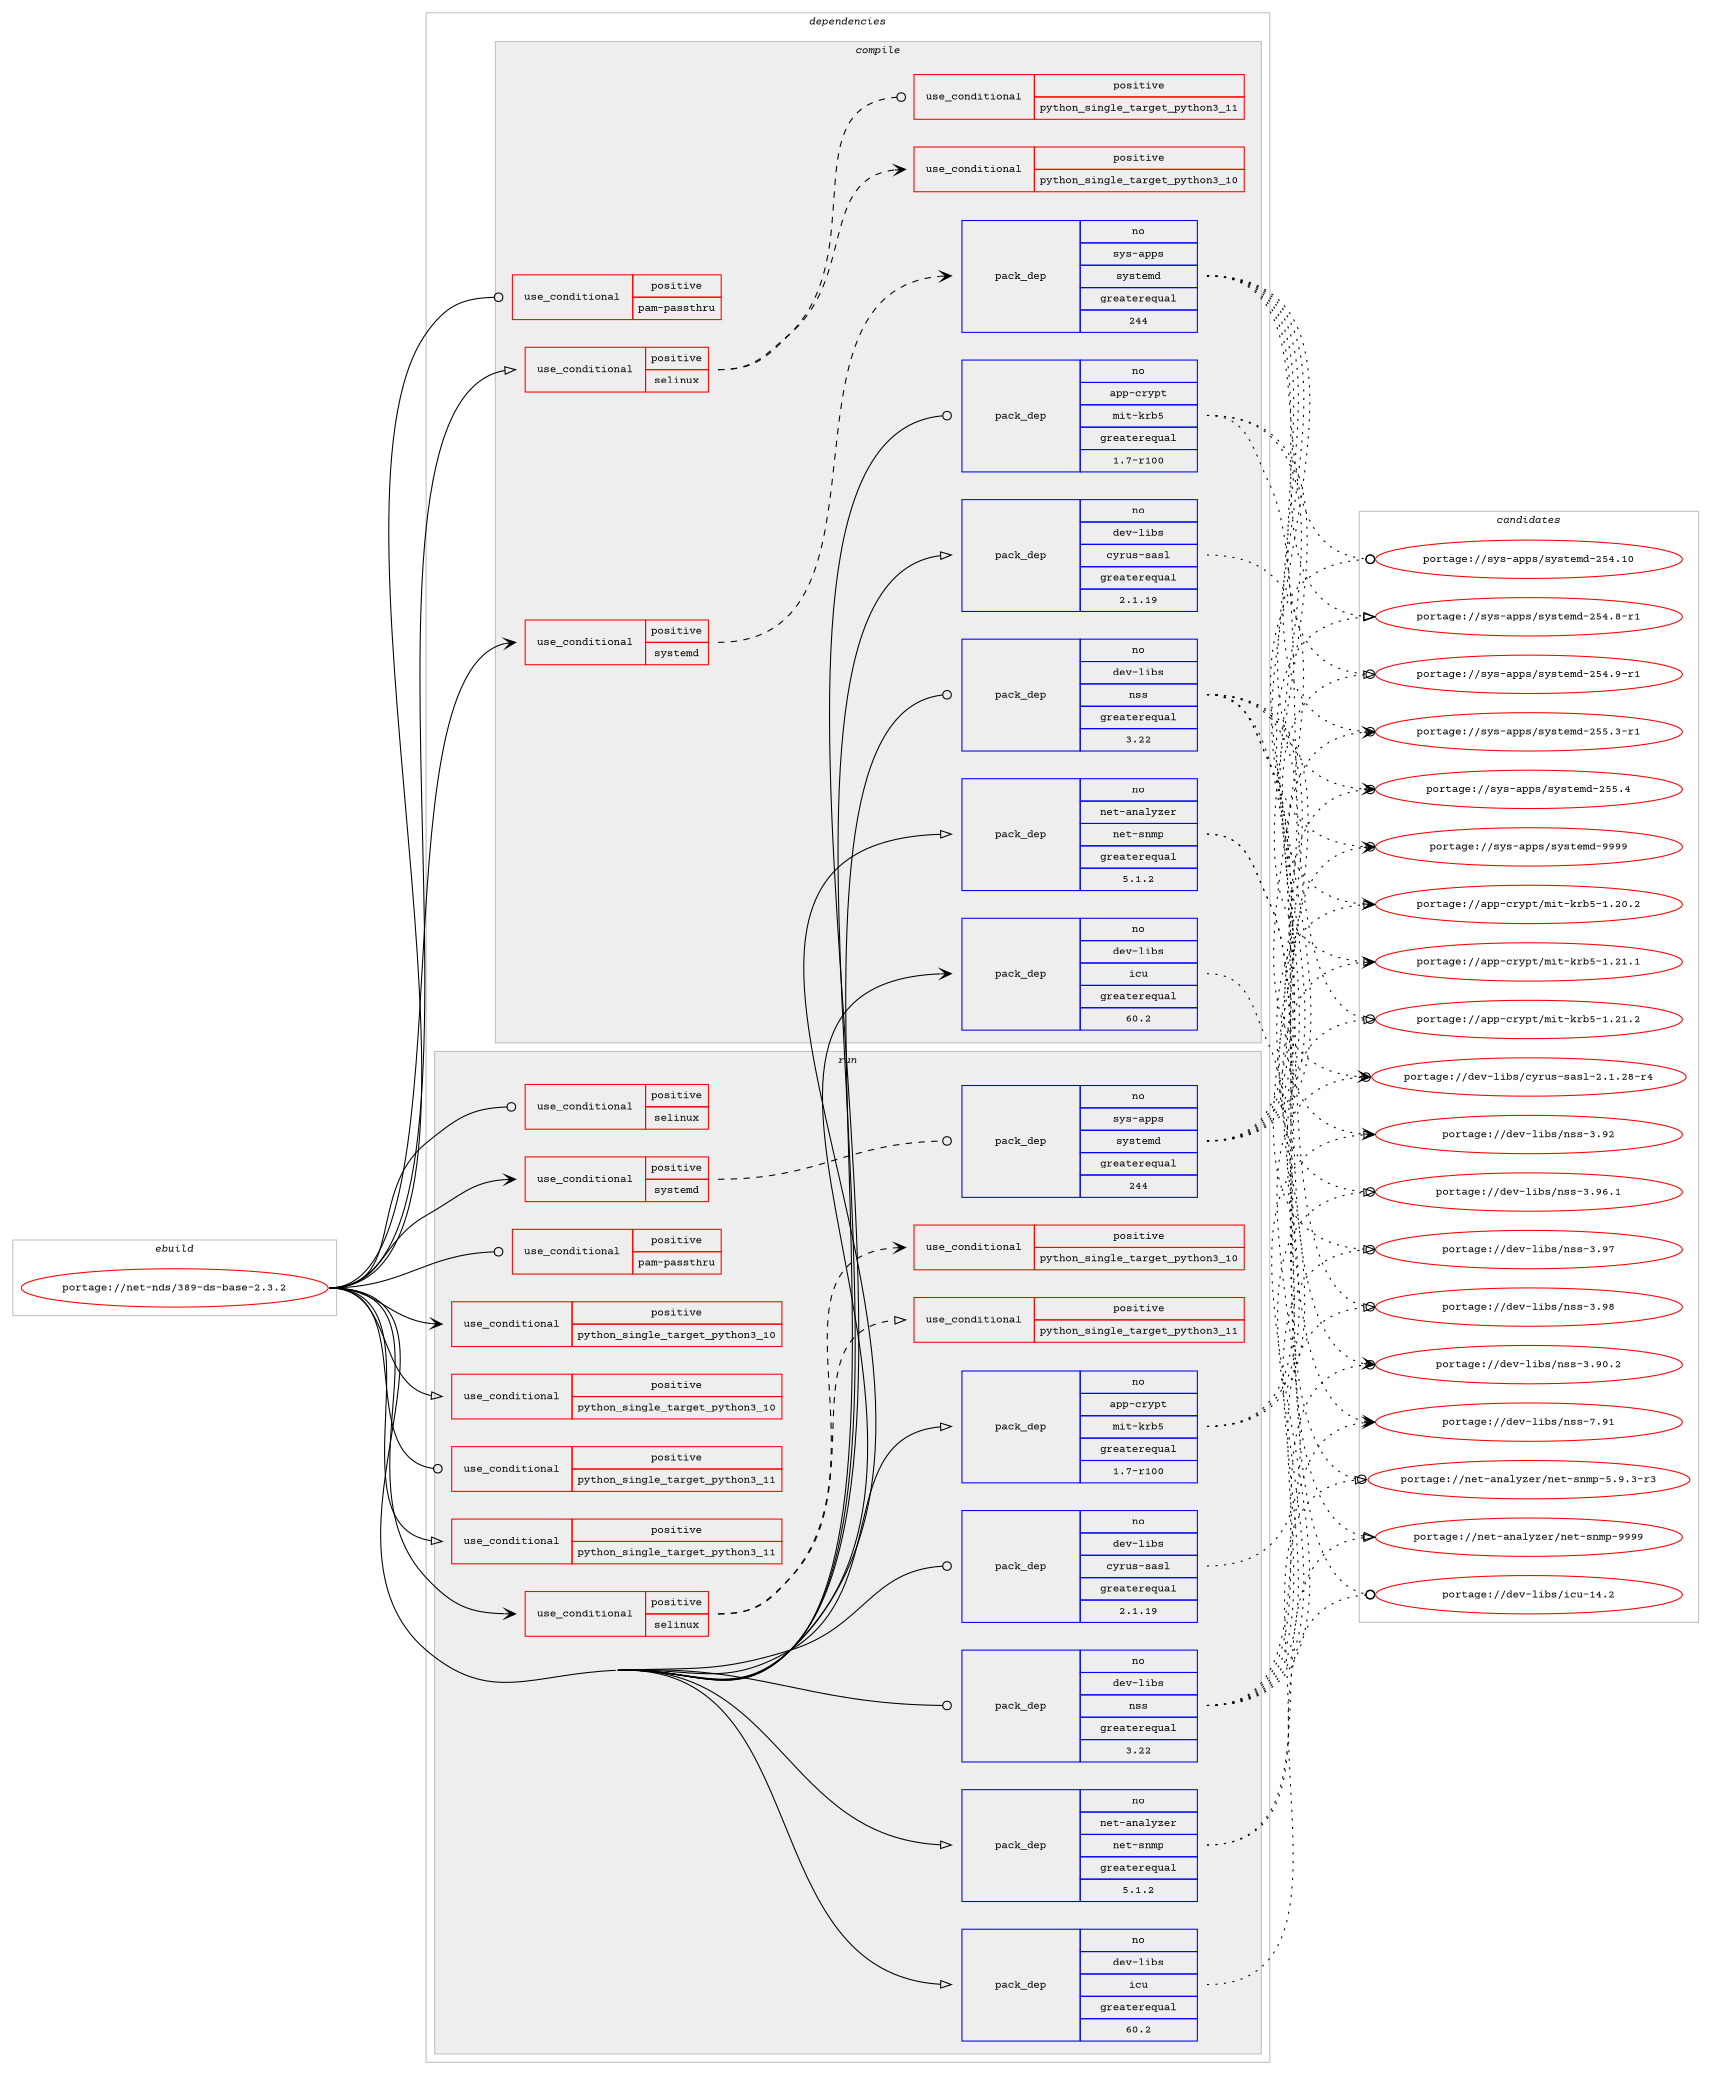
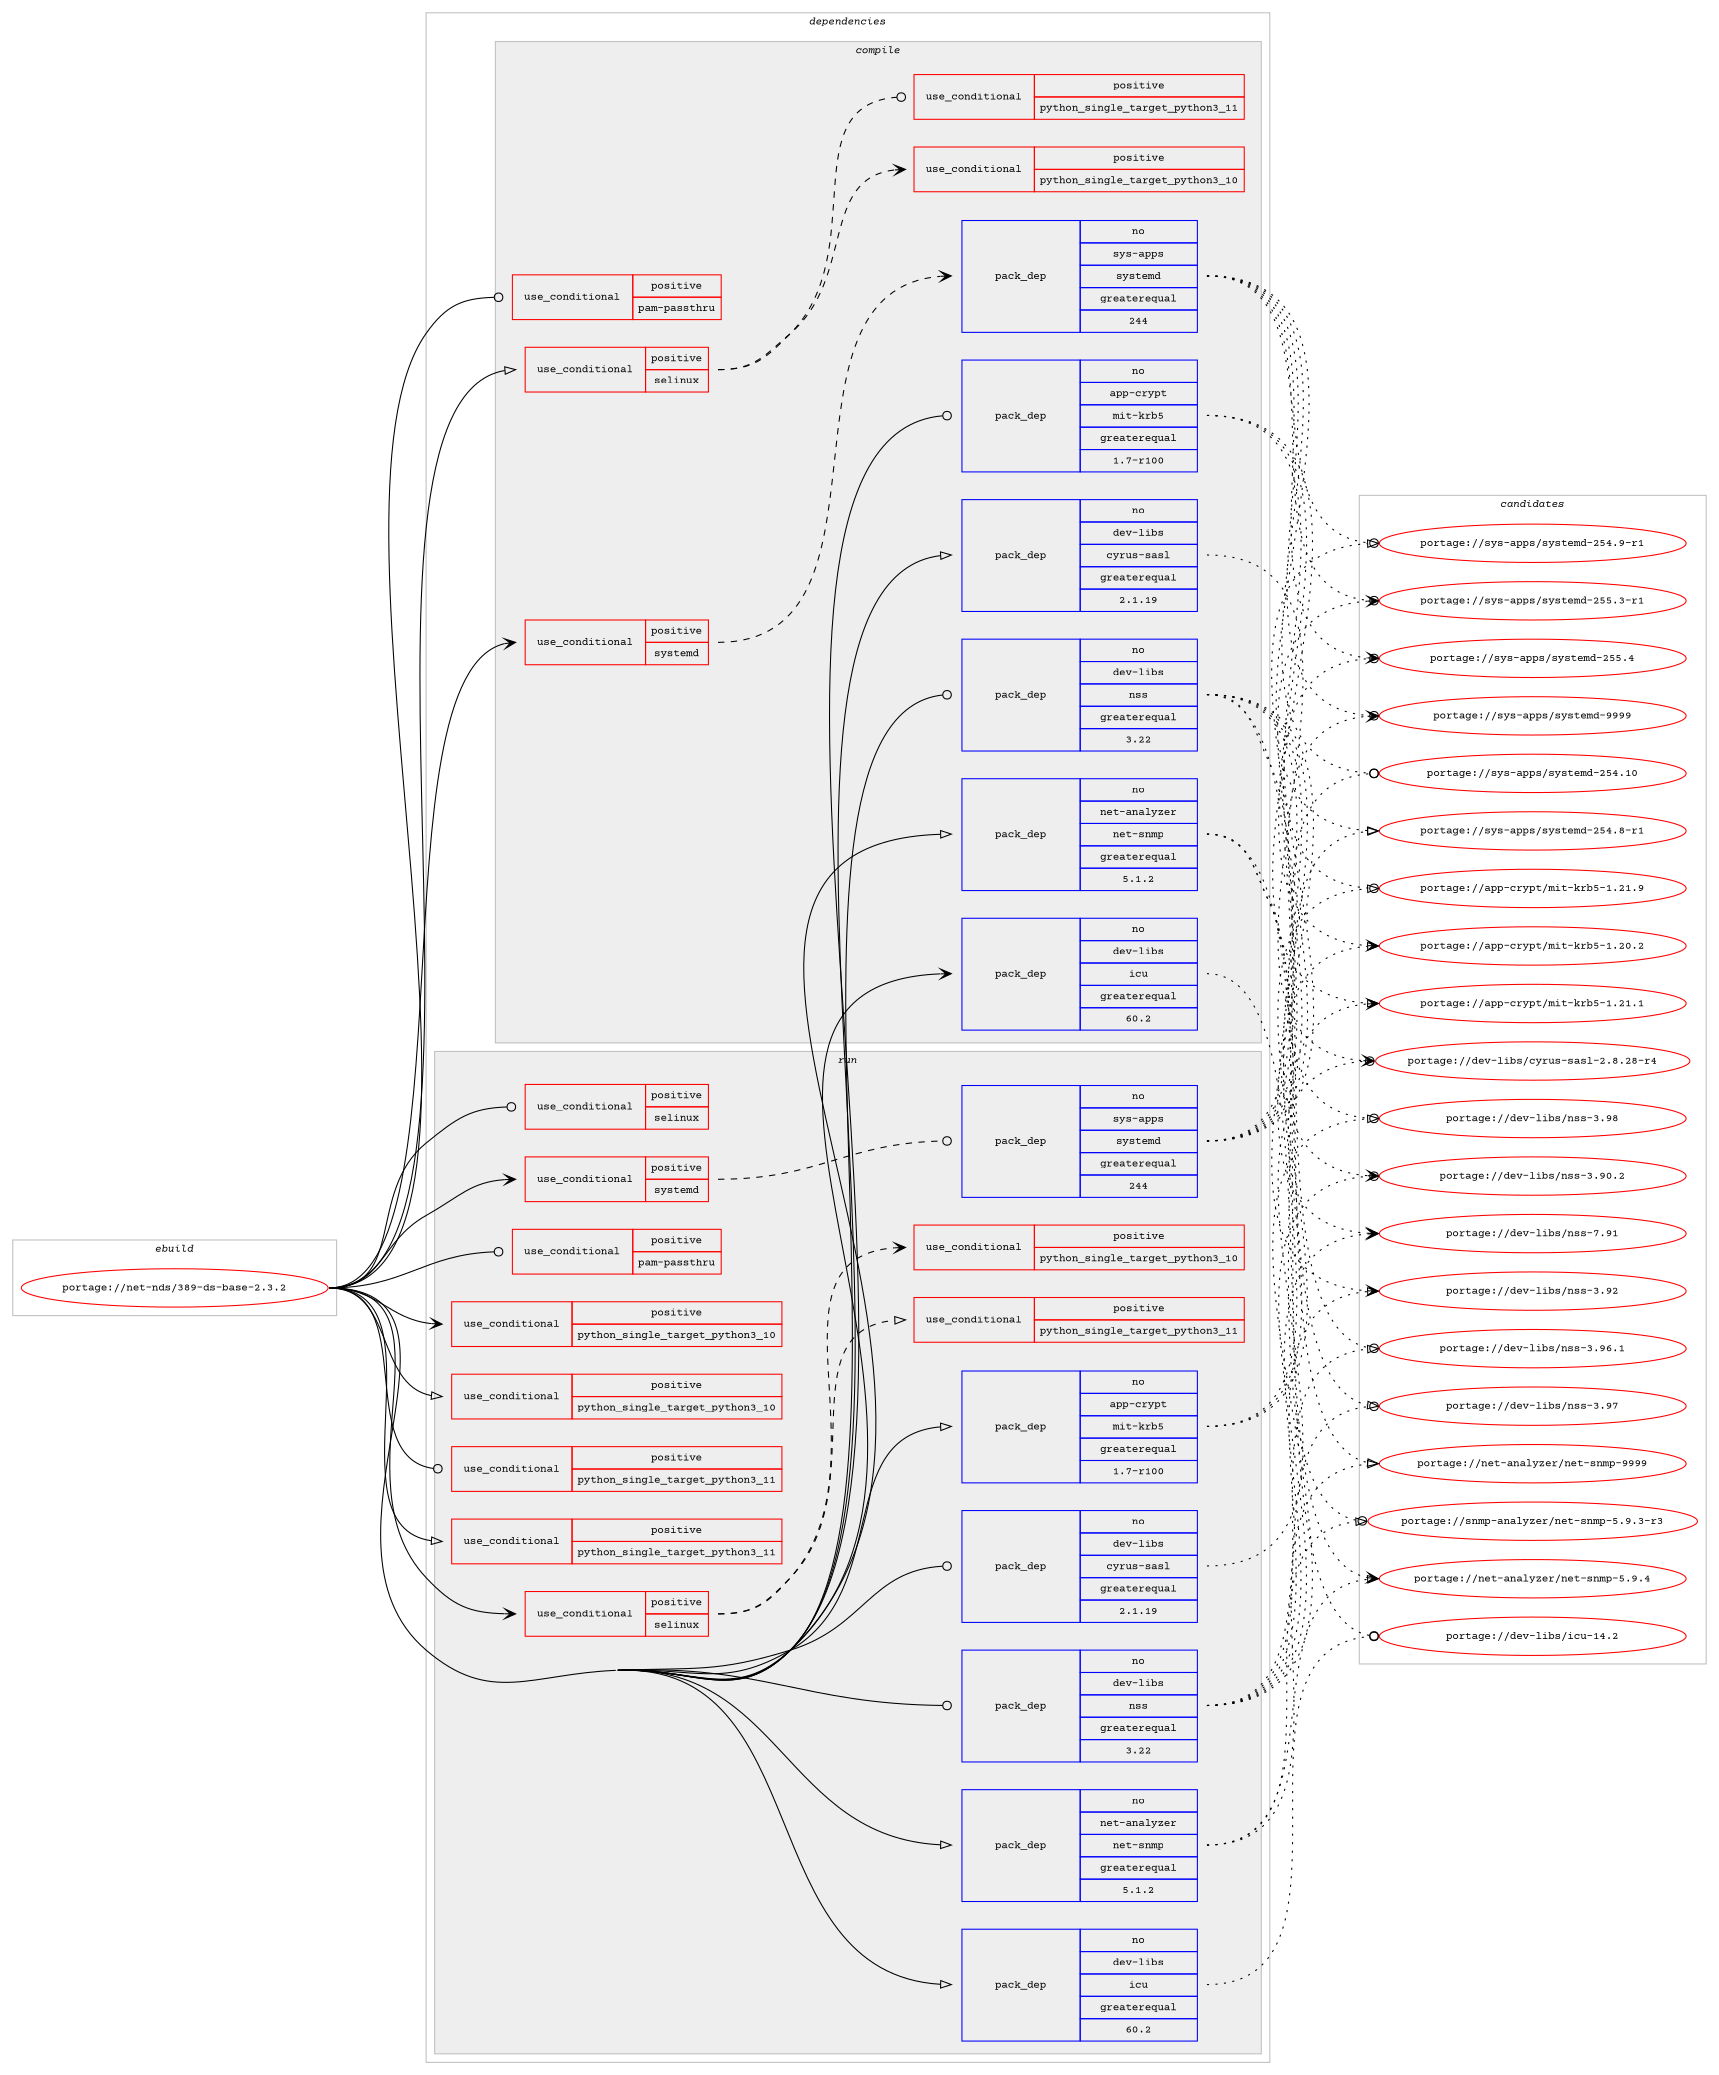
node "portage://app-crypt/mit-krb5-1.21.2": label "portage://app-crypt/mit-krb5-1.21.2" -> "portage://app-crypt/mit-krb5-1.21.9"
node "portage://dev-libs/cyrus-sasl-2.1.28-r4": label "portage://dev-libs/cyrus-sasl-2.1.28-r4" -> "portage://dev-libs/cyrus-sasl-2.8.28-r4"
node "portage://net-analyzer/net-snmp-5.9.3-r3": label "portage://net-analyzer/net-snmp-5.9.3-r3" -> "portage://snmp-analyzer/net-snmp-5.9.3-r3"
node "portage://net-analyzer/net-snmp-5.9.4": added
